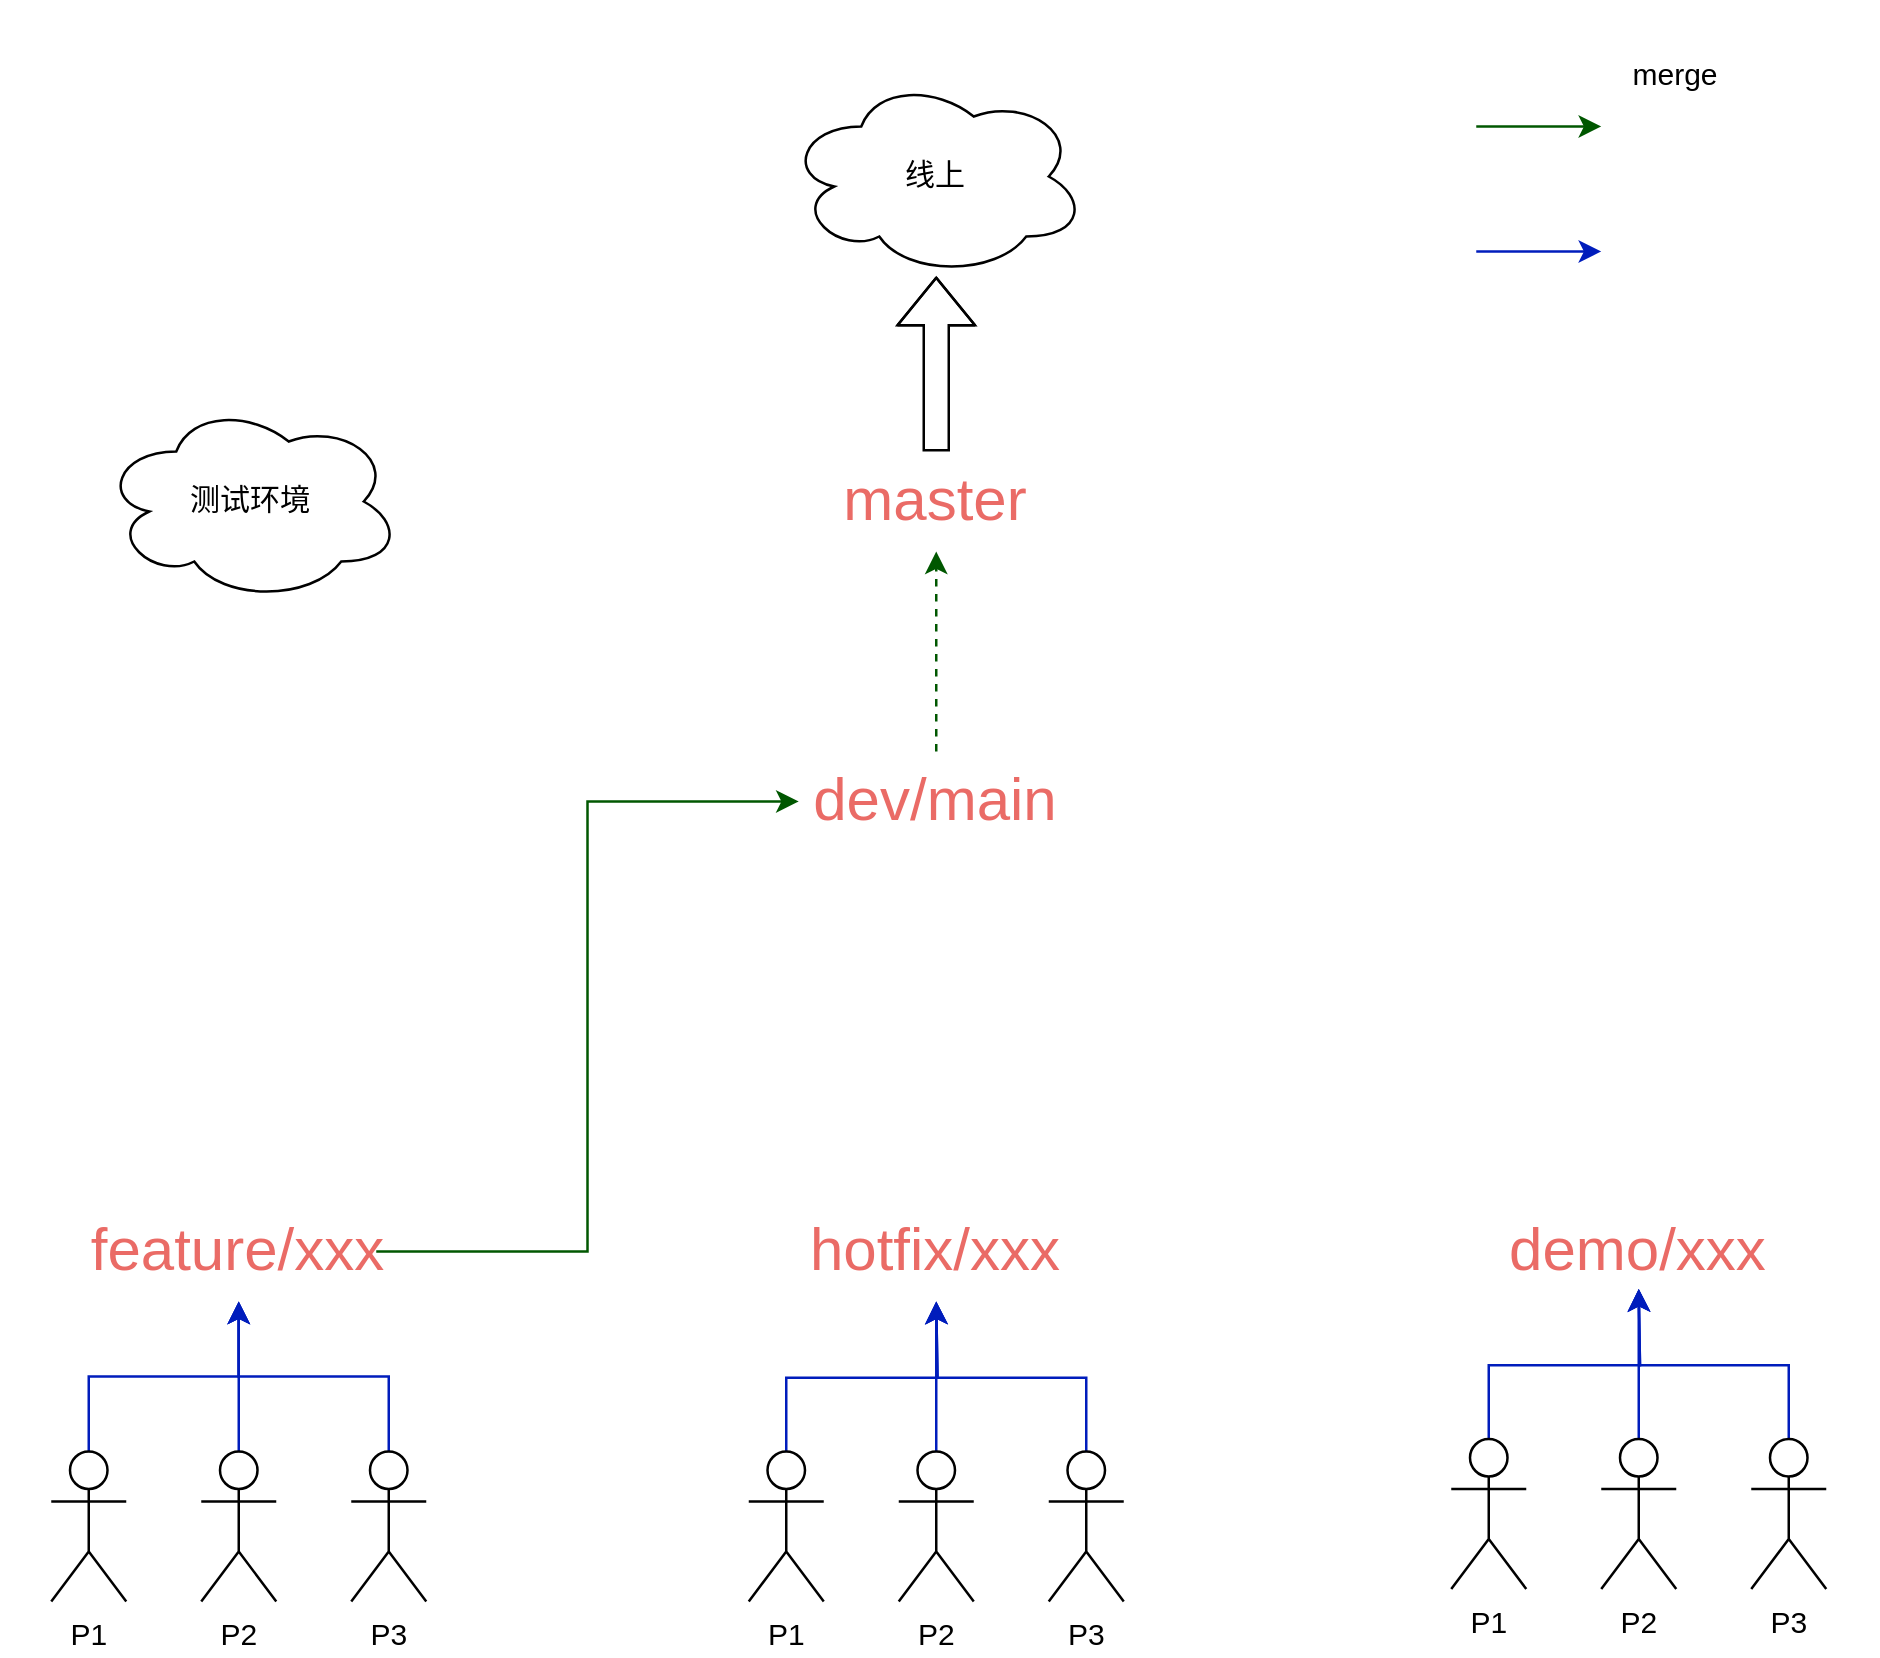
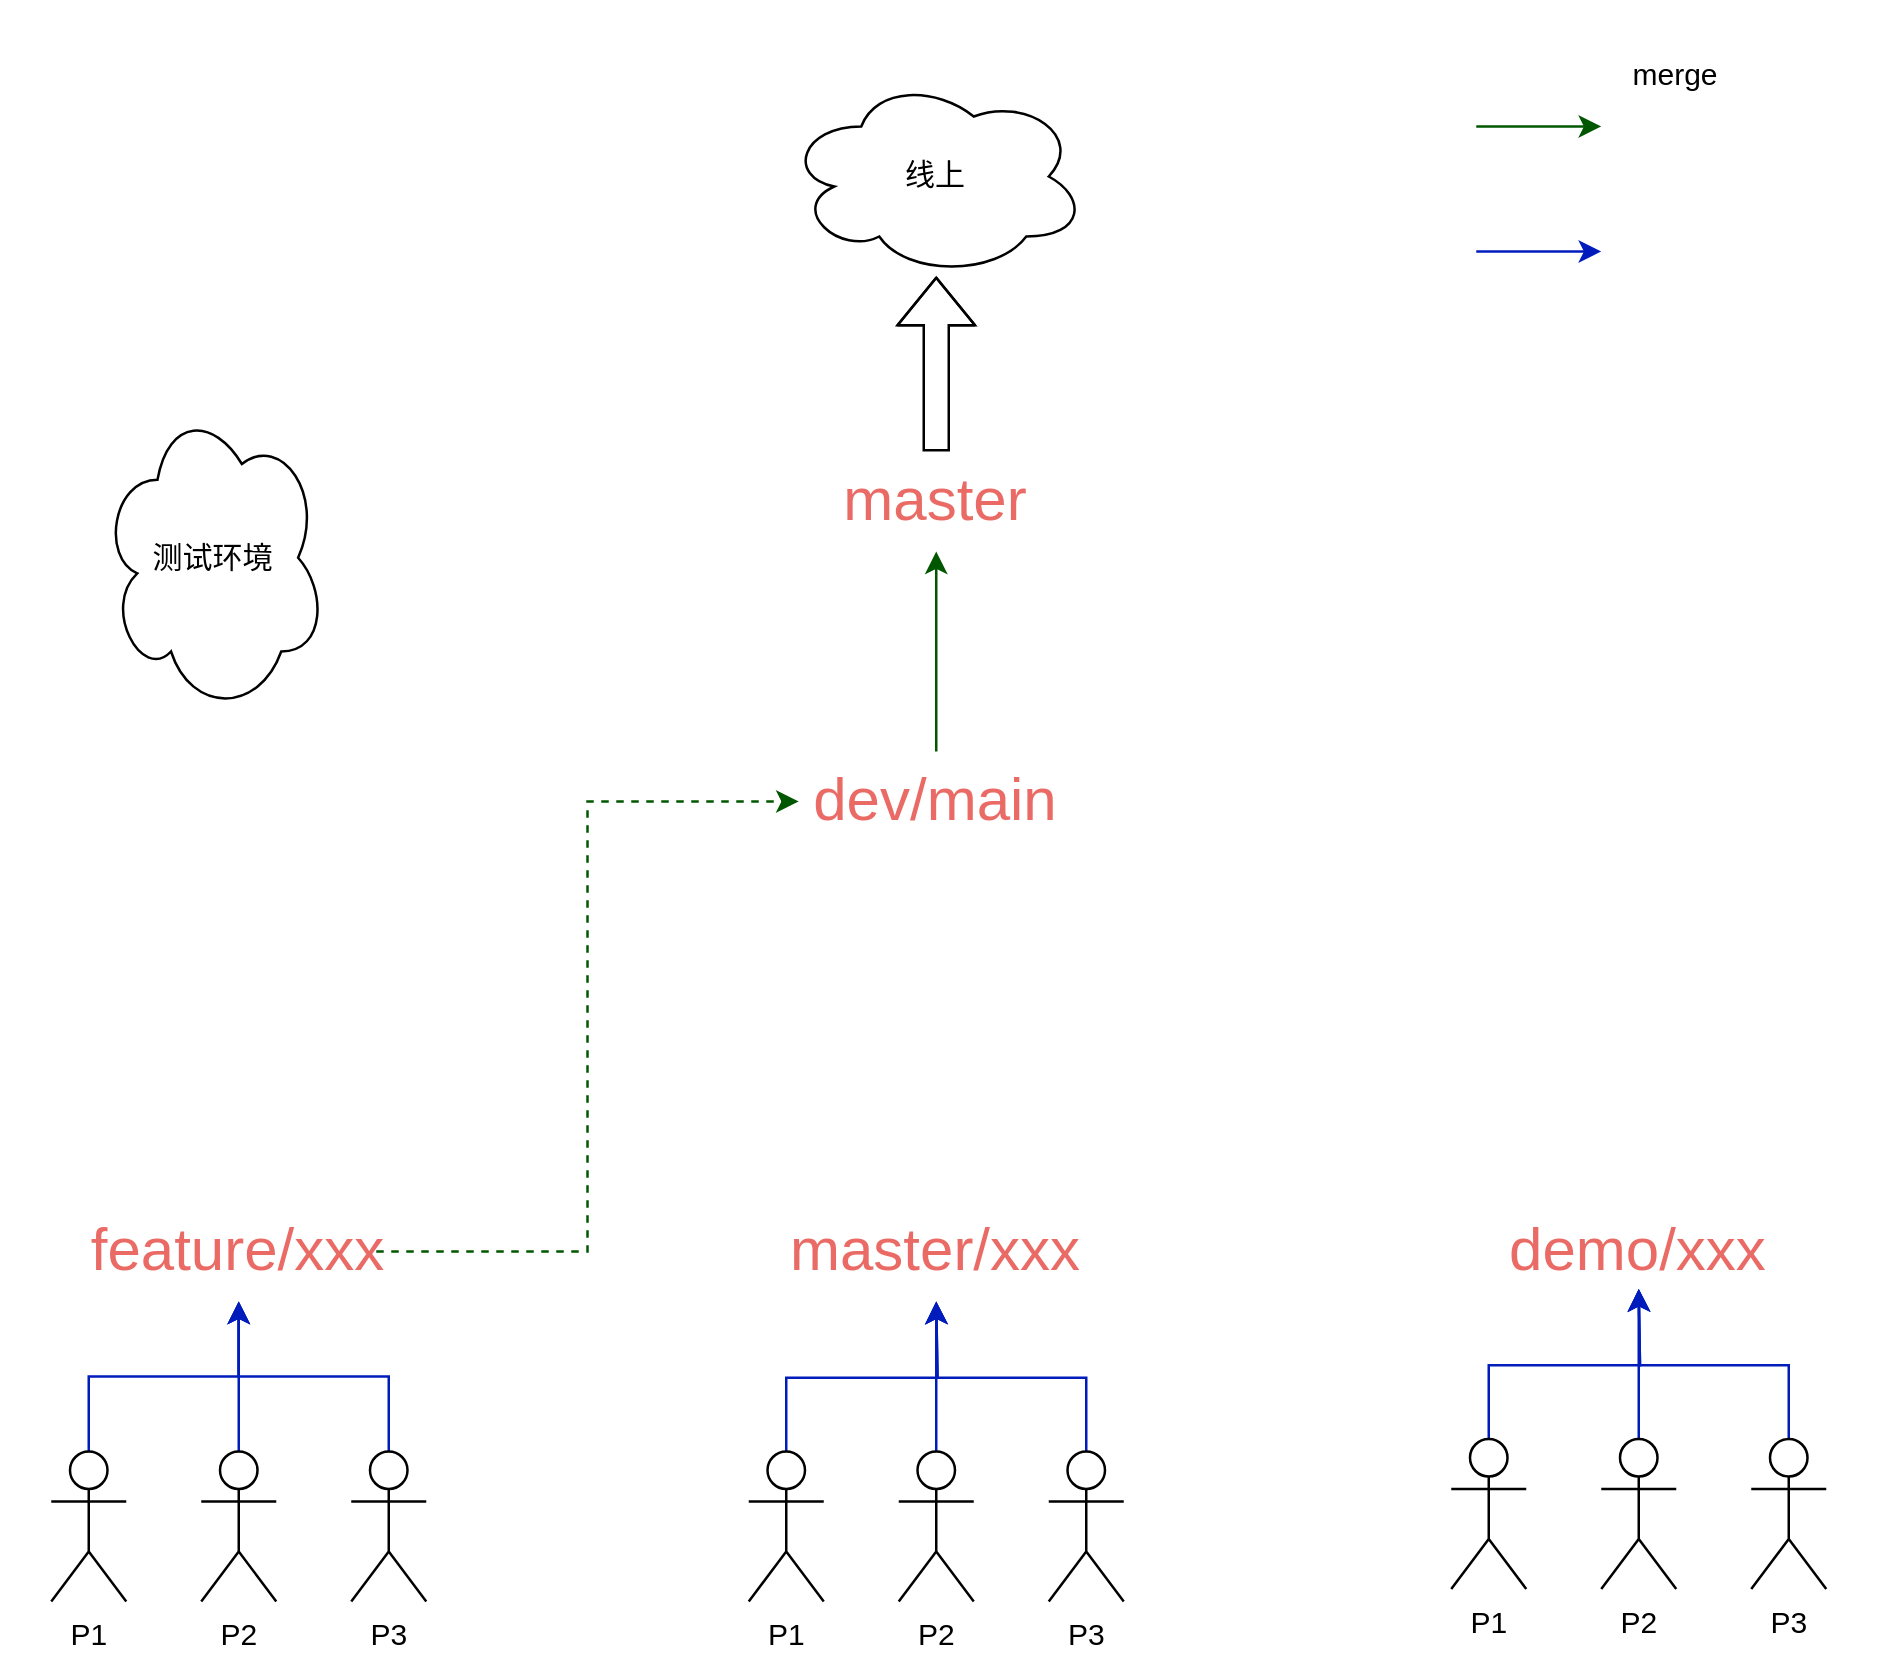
node "测试环境": size 300x200 -> 225x313
edge "dev/main" -> "master": style dashed -> solid
edge "feature/xxx" -> "dev/main": style solid -> dashed
node "hotfix/xxx": label "hotfix/xxx" -> "master/xxx"
